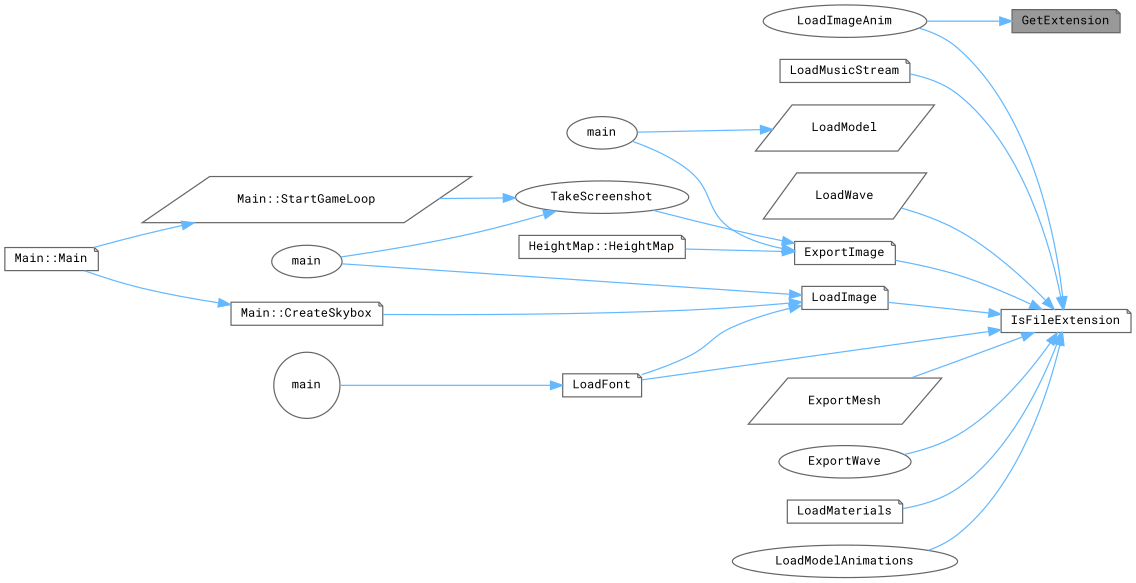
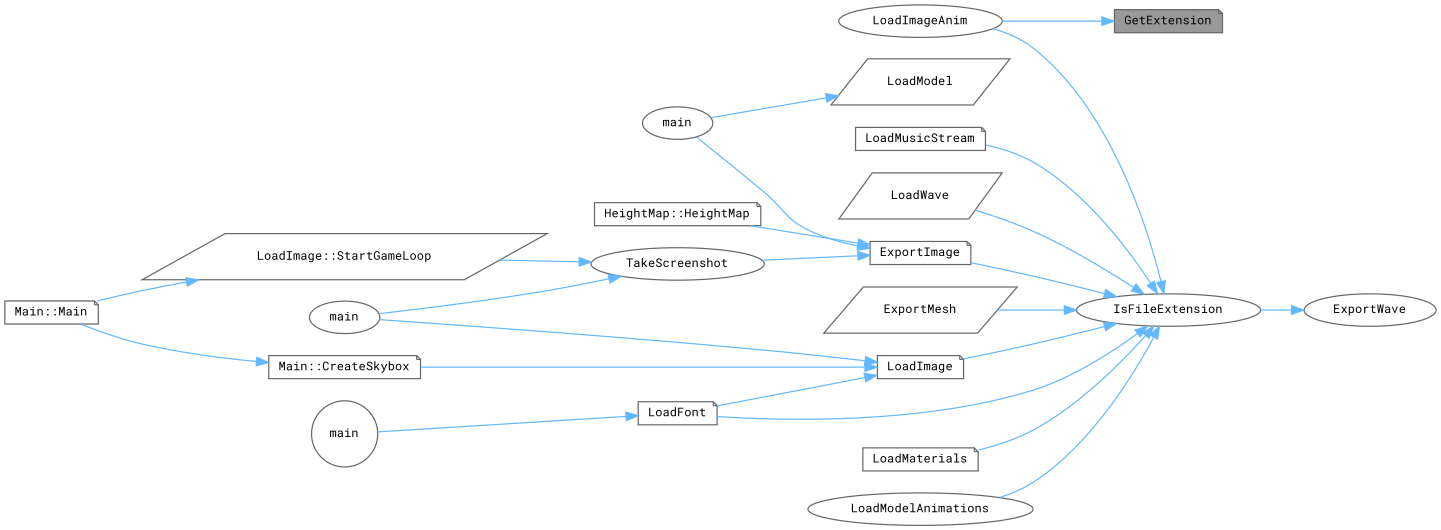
node "Main::StartGameLoop": label "Main::StartGameLoop" -> "LoadImage::StartGameLoop"
node "IsFileExtension": shape note -> ellipse
edge "ExportWave" -> "IsFileExtension": reversed
